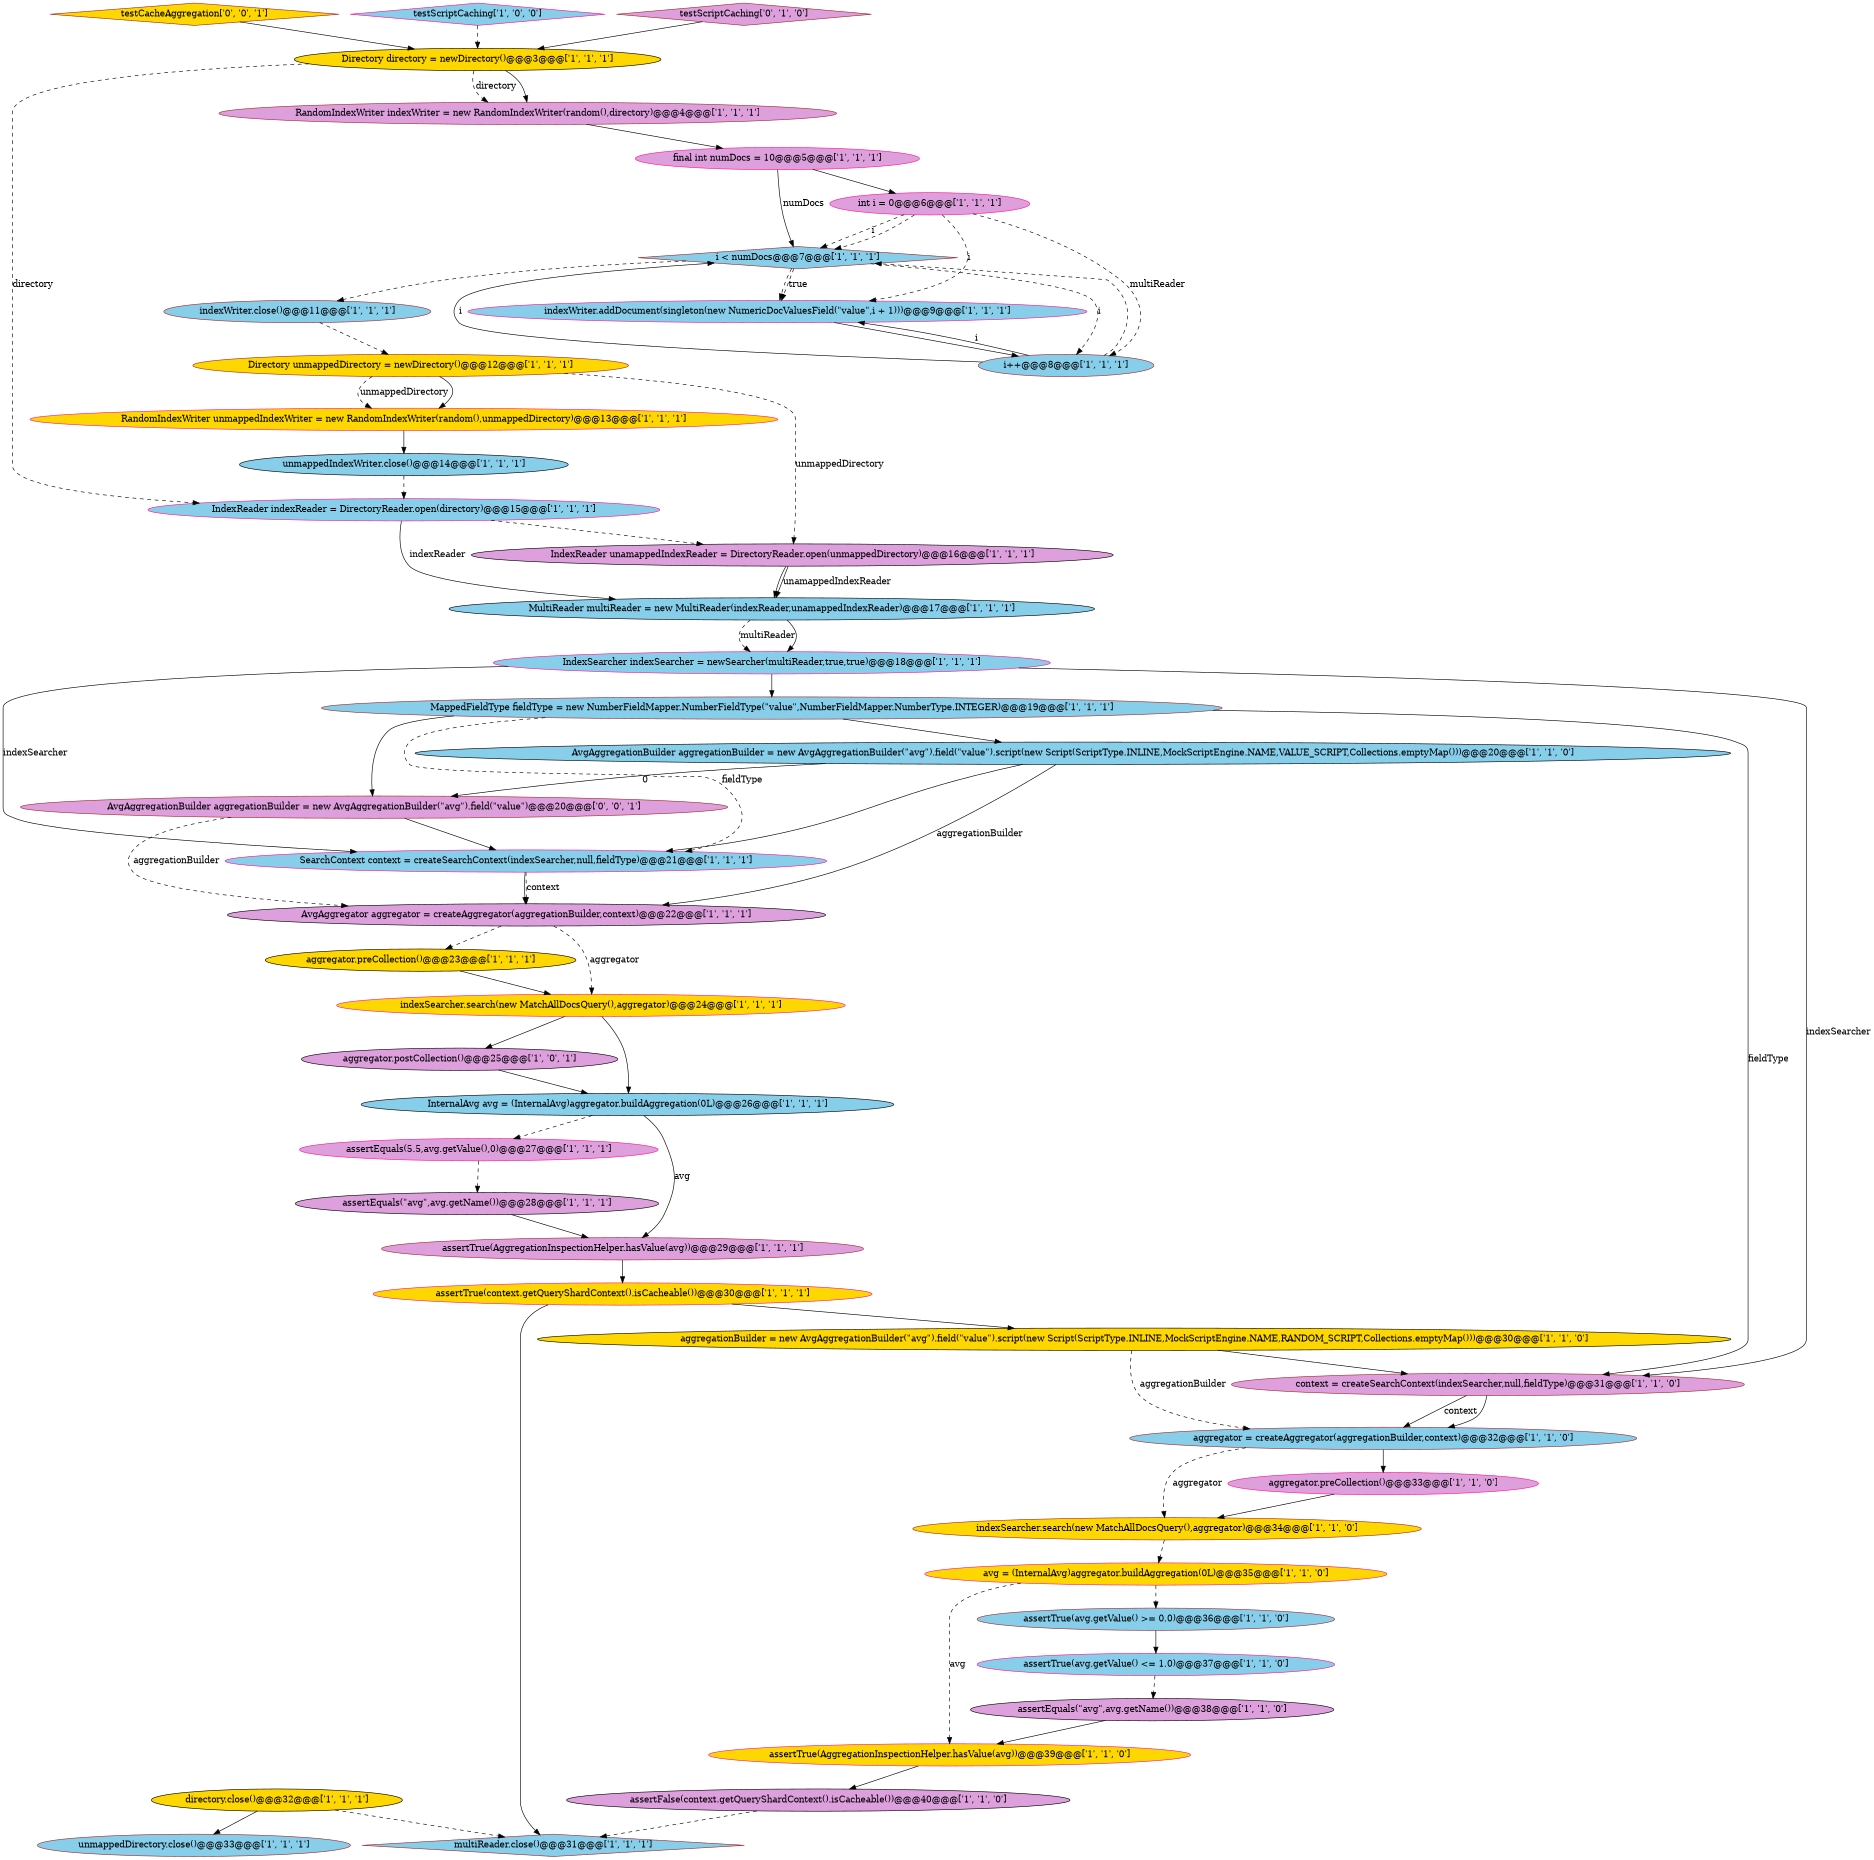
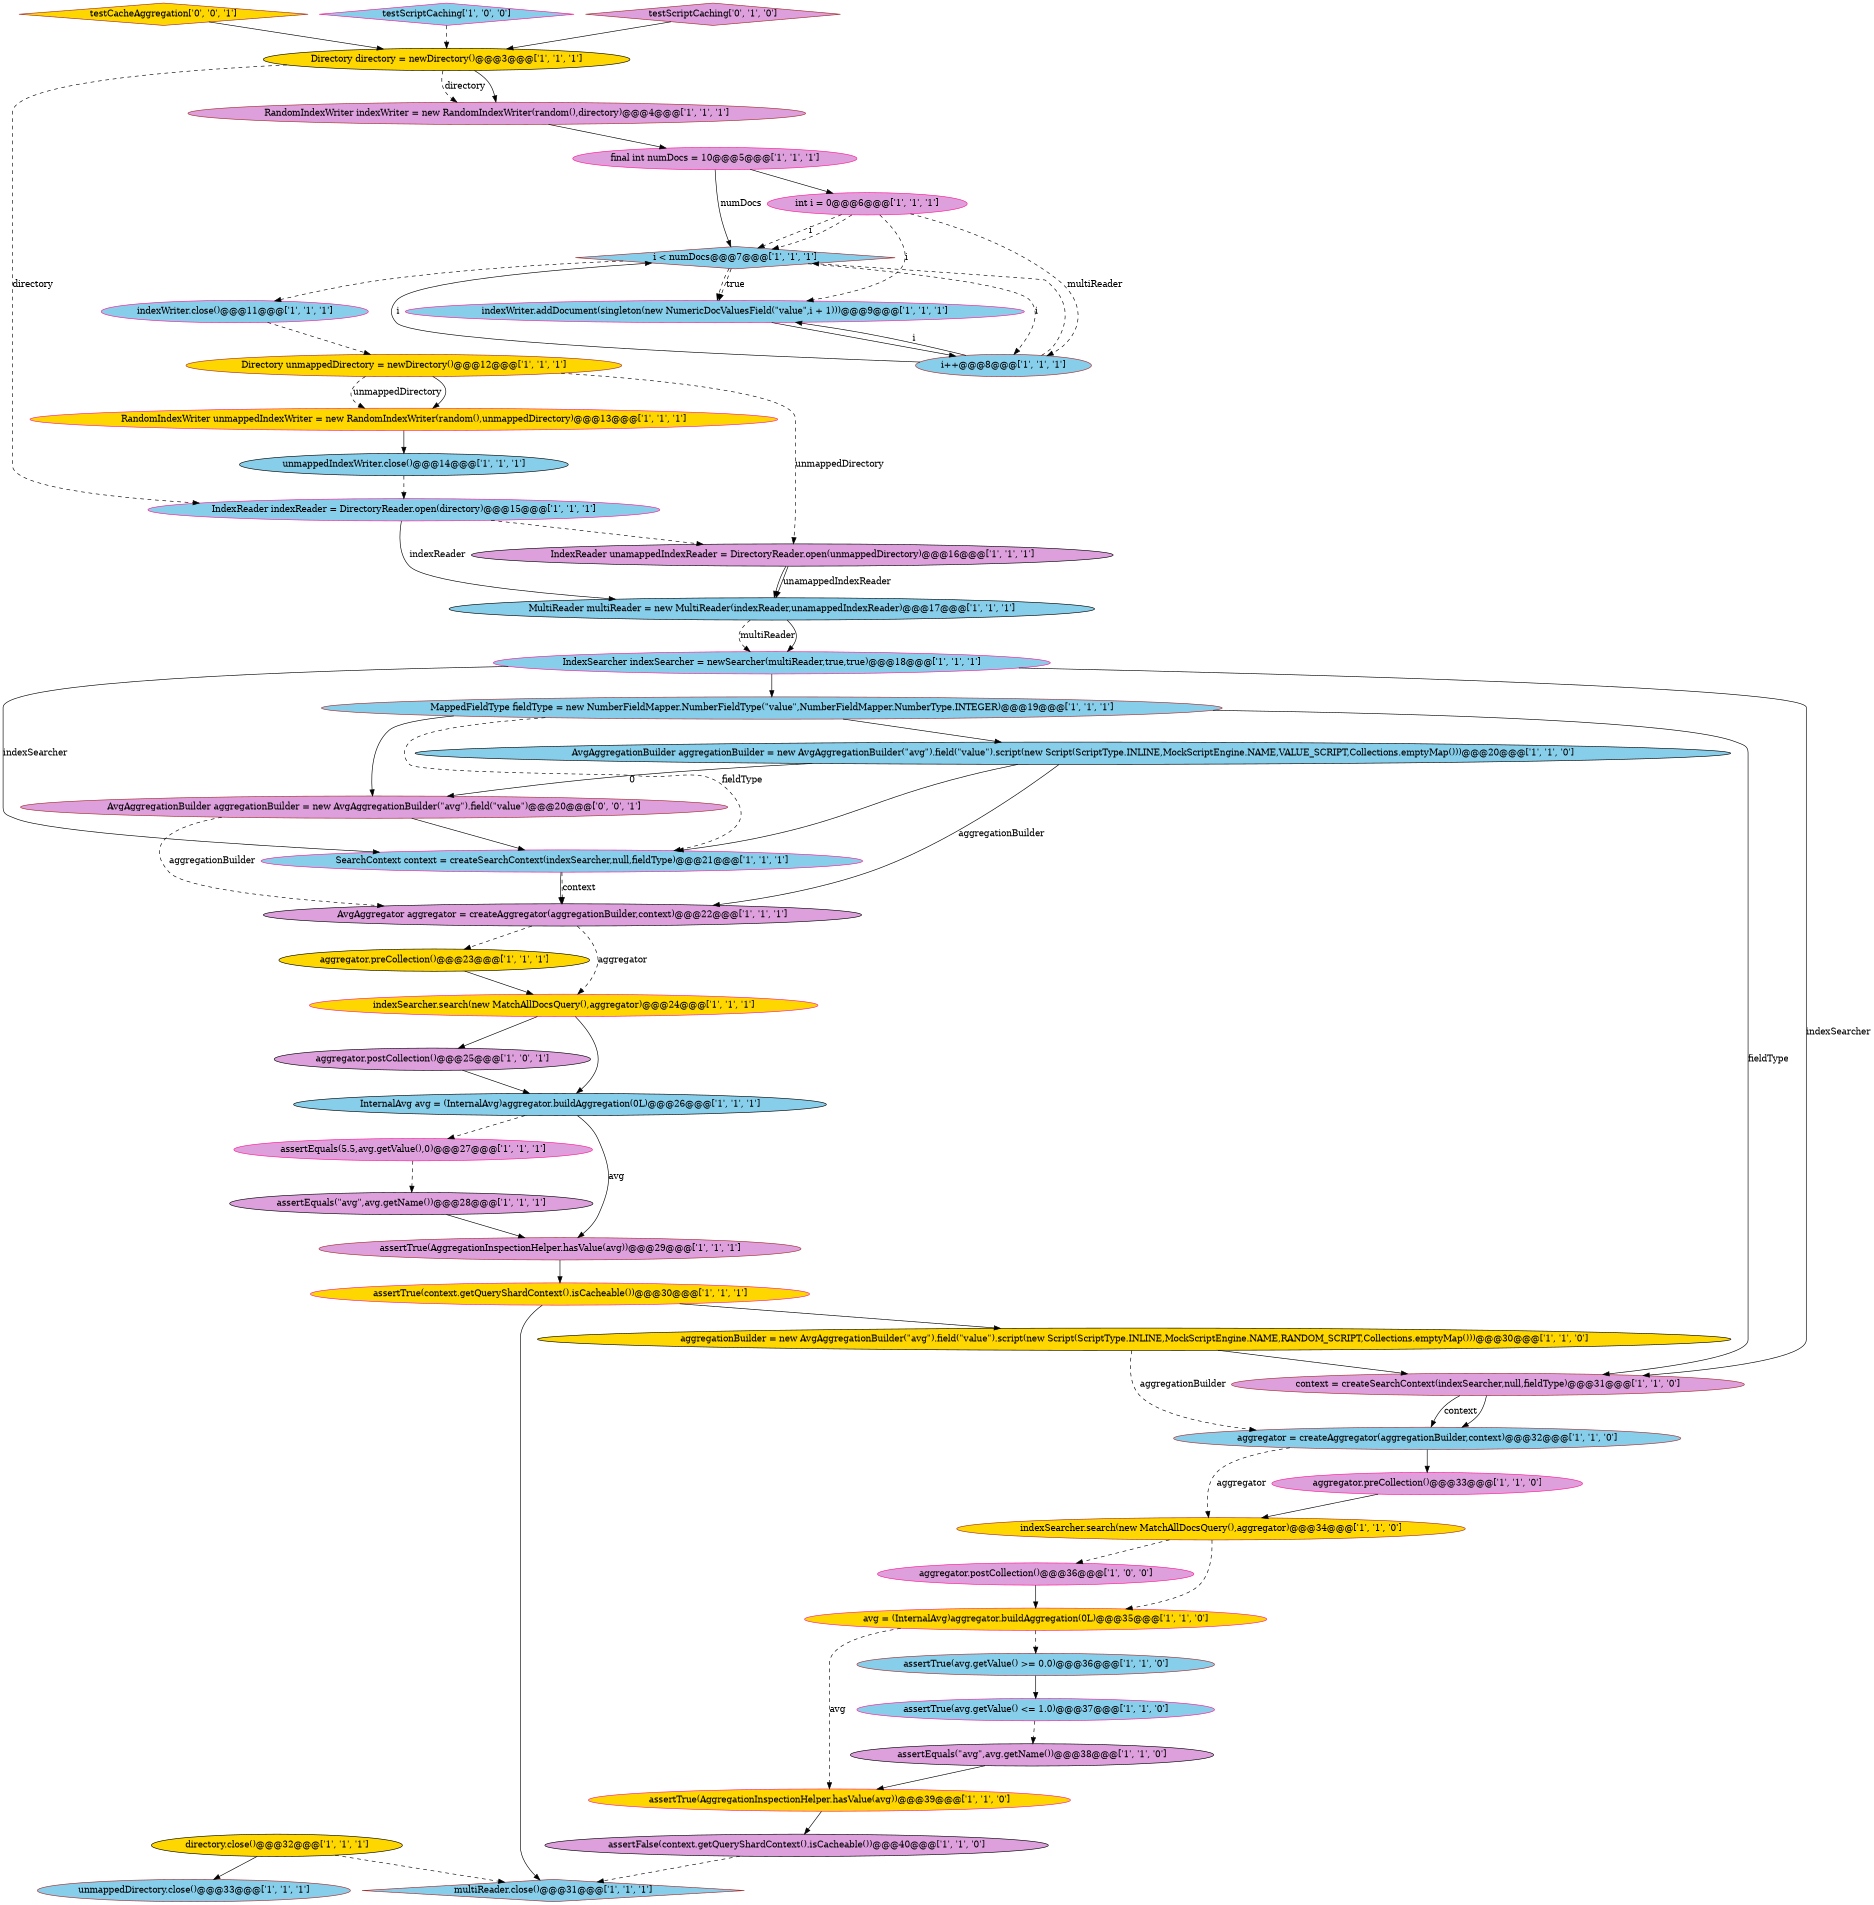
node "indexWriter.close()@@@11@@@['1', '1', '1']": color brown -> deeppink
node "aggregator.postCollection()@@@36@@@['1', '0', '0']": added
